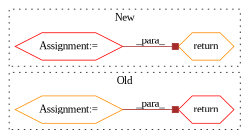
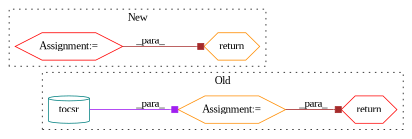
node "tocsr": added
